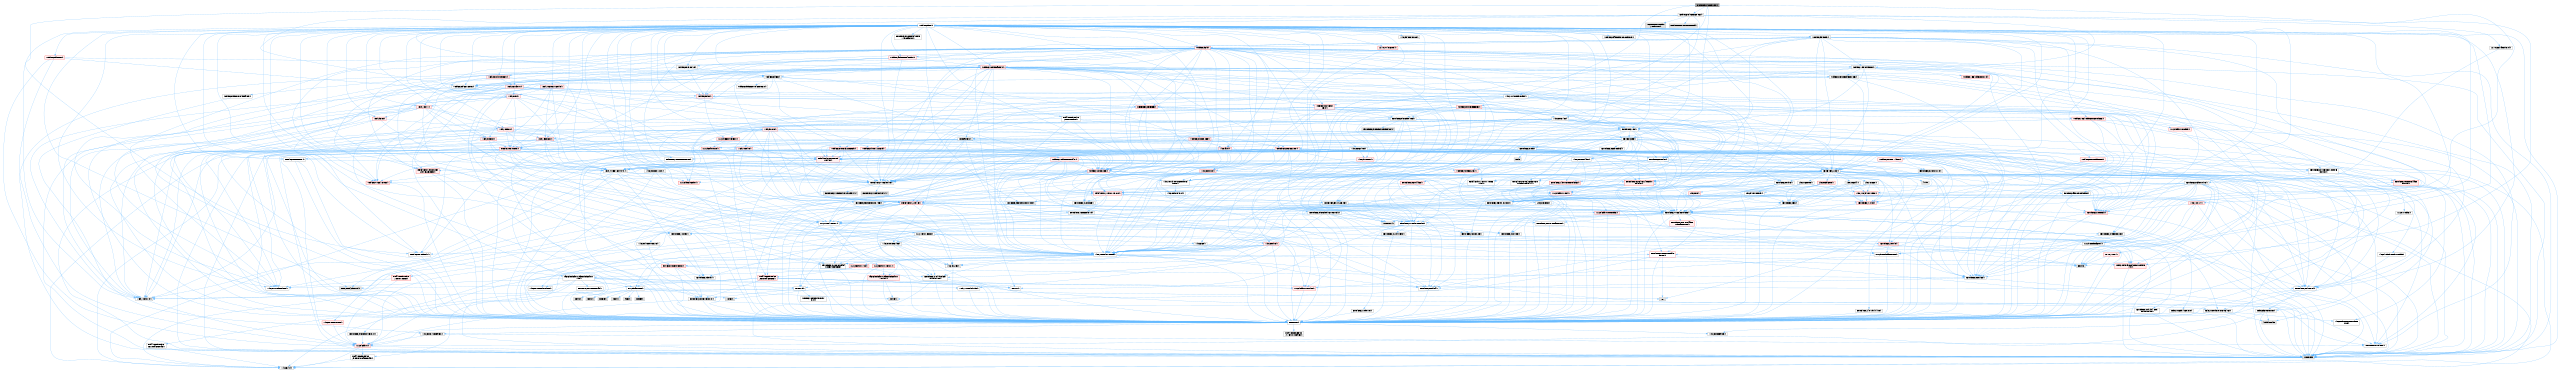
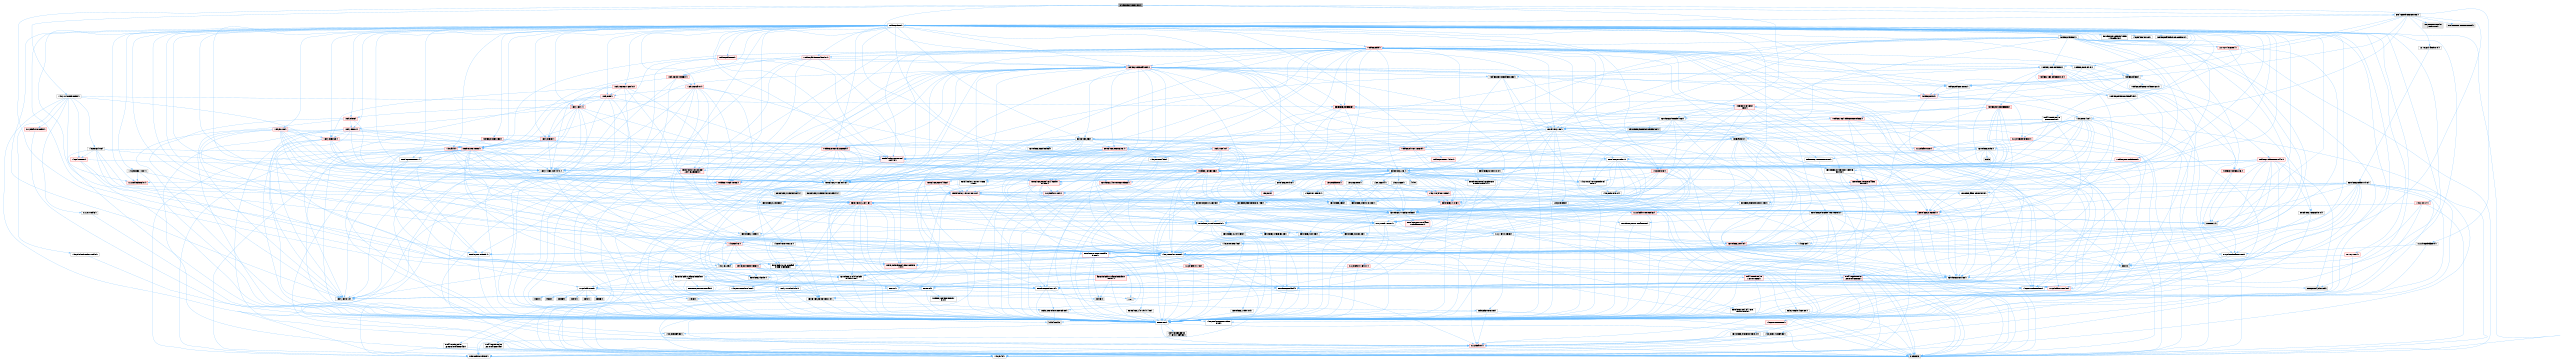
node "FramePro/Set.h": label "FramePro/Set.h" -> "Containers/Set.h"
edge "HAL/Platform.h" -> "ProfilingDebugging /ExternalProfilerConfig.h": now "HAL/Platform.h" -> "PreprocessorHelpers.h"
